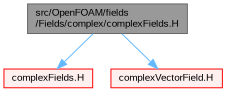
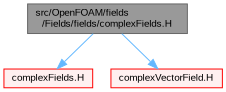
node "src/OpenFOAM/fields /Fields/complex/complexFields.H": label "src/OpenFOAM/fields /Fields/complex/complexFields.H" -> "src/OpenFOAM/fields /Fields/fields/complexFields.H"
